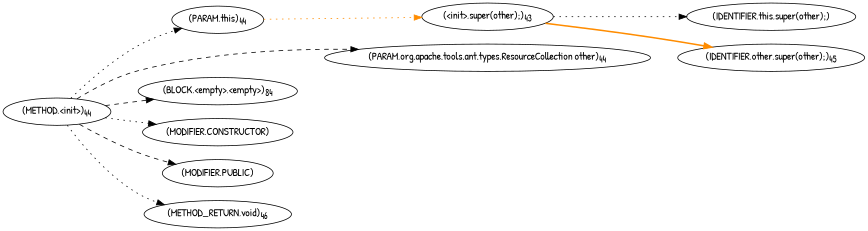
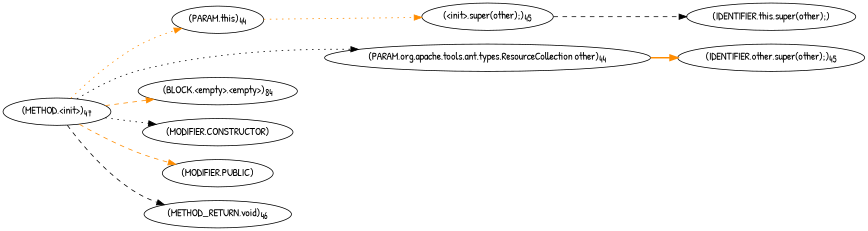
node "(<init>,super(other);)": text "43" -> "45"
edge "(<init>,super(other);)" -> "(IDENTIFIER,this,super(other);)": style dotted -> dashed
edge "(<init>,super(other);)" -> "(IDENTIFIER,other,super(other);)": now "(PARAM,org.apache.tools.ant.types.ResourceCollection other)" -> "(IDENTIFIER,other,super(other);)"
edge "(METHOD,<init>)" -> "(PARAM,org.apache.tools.ant.types.ResourceCollection other)": style dashed -> dotted
edge "(METHOD,<init>)" -> "(PARAM,this)": color black -> darkorange
edge "(METHOD,<init>)" -> "(BLOCK,<empty>,<empty>)": color black -> darkorange
node "(METHOD,<init>)": text "44" -> "47"
edge "(METHOD,<init>)" -> "(MODIFIER,PUBLIC)": color black -> darkorange
edge "(METHOD,<init>)" -> "(METHOD_RETURN,void)": style dotted -> dashed
